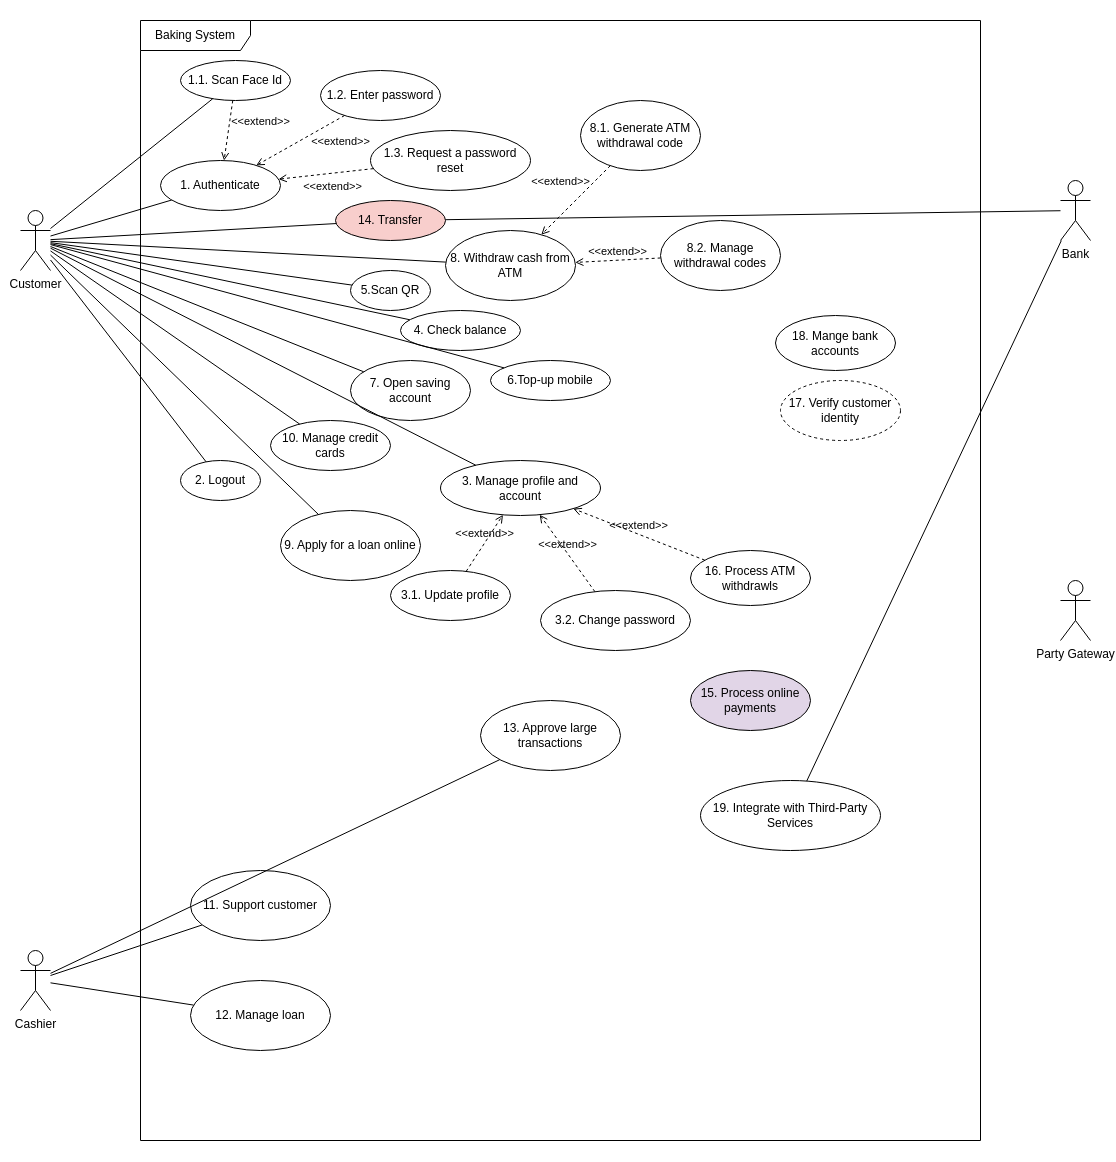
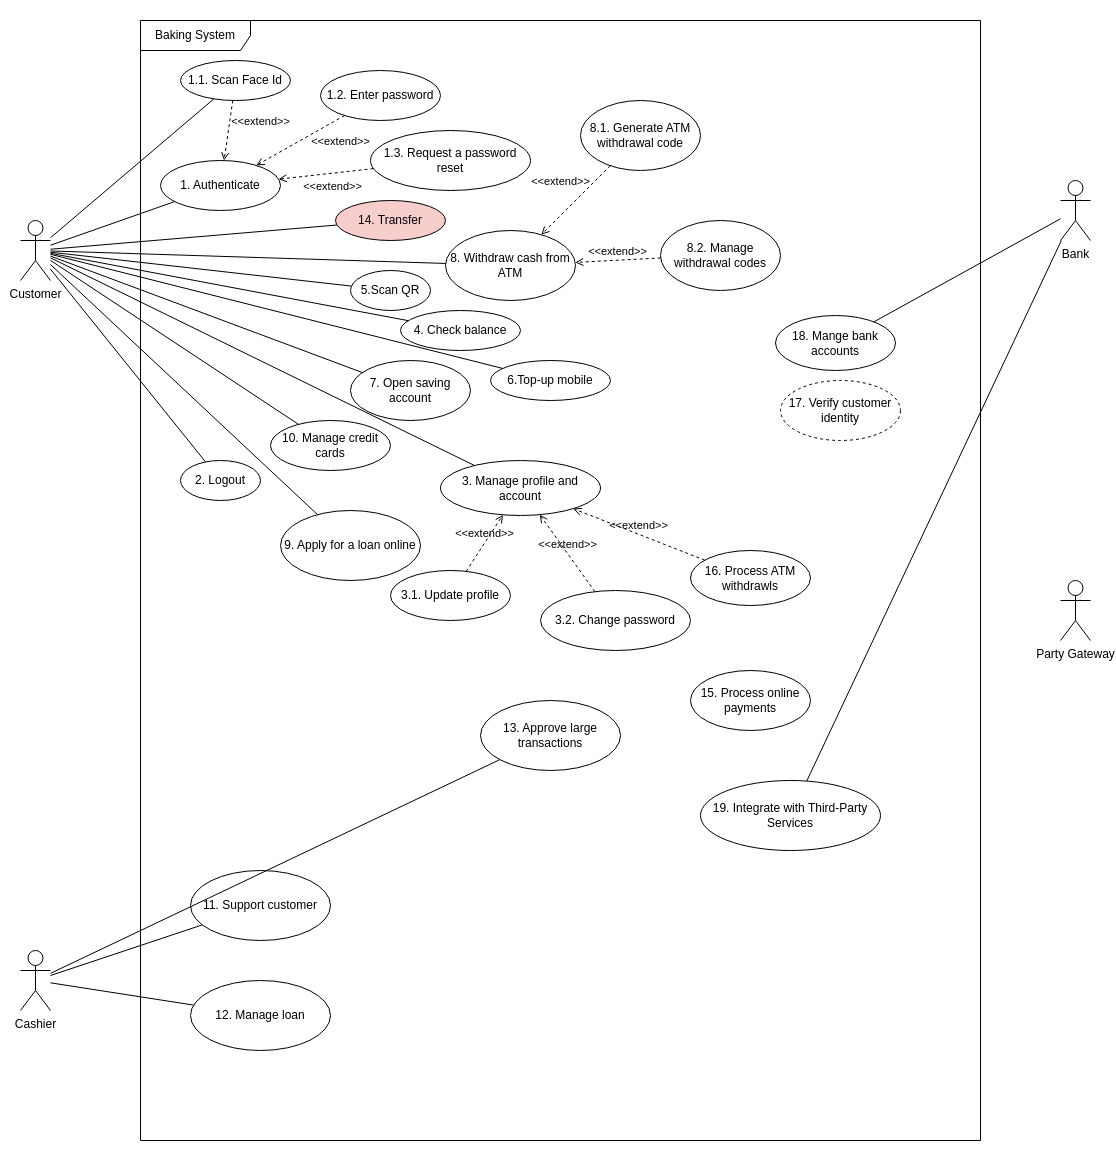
edge "Bank" -- "14. Transfer": now "Bank" -- "18. Mange bank accounts"
node "Customer": moved (36, 241) -> (36, 251)
node "15. Process online payments": fillcolor #e1d5e7 -> #ffffff
